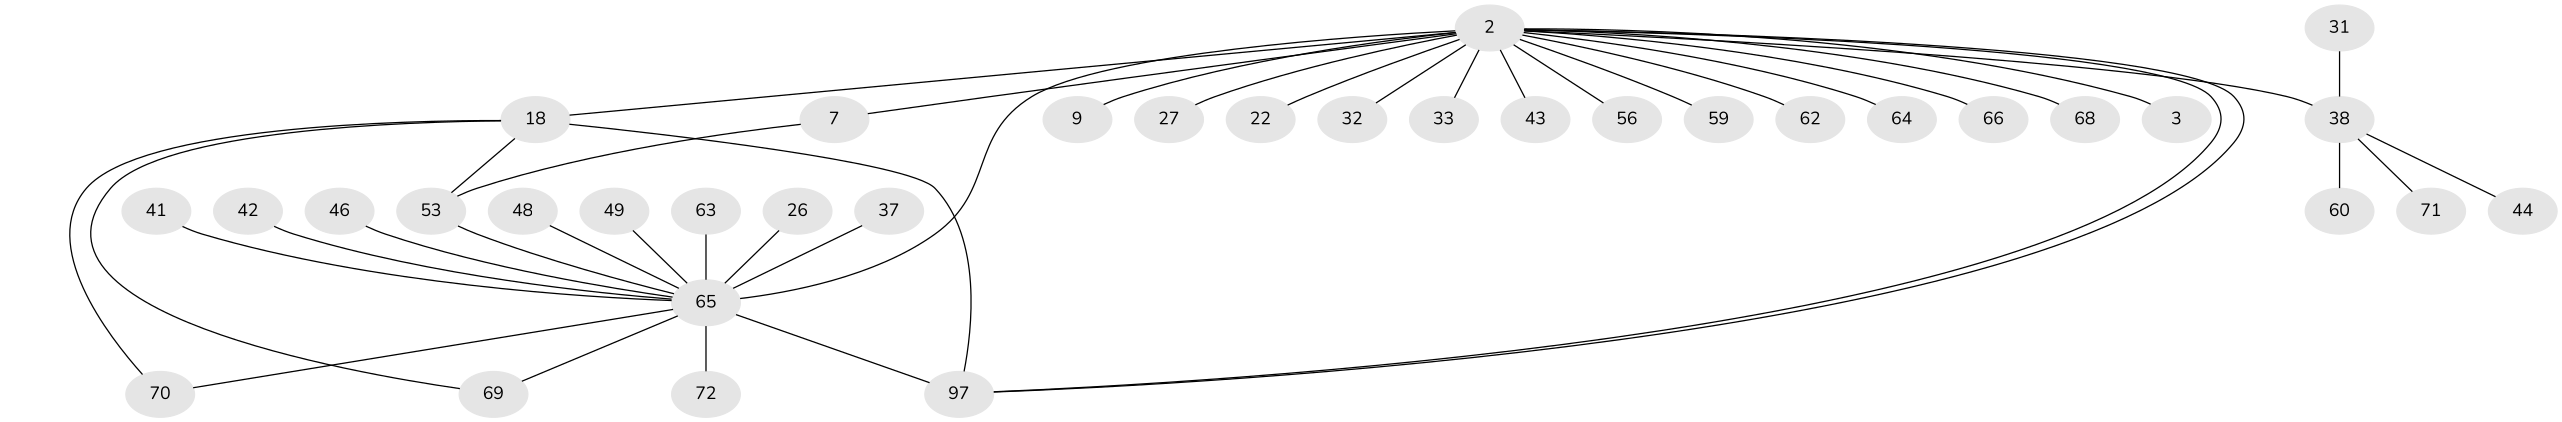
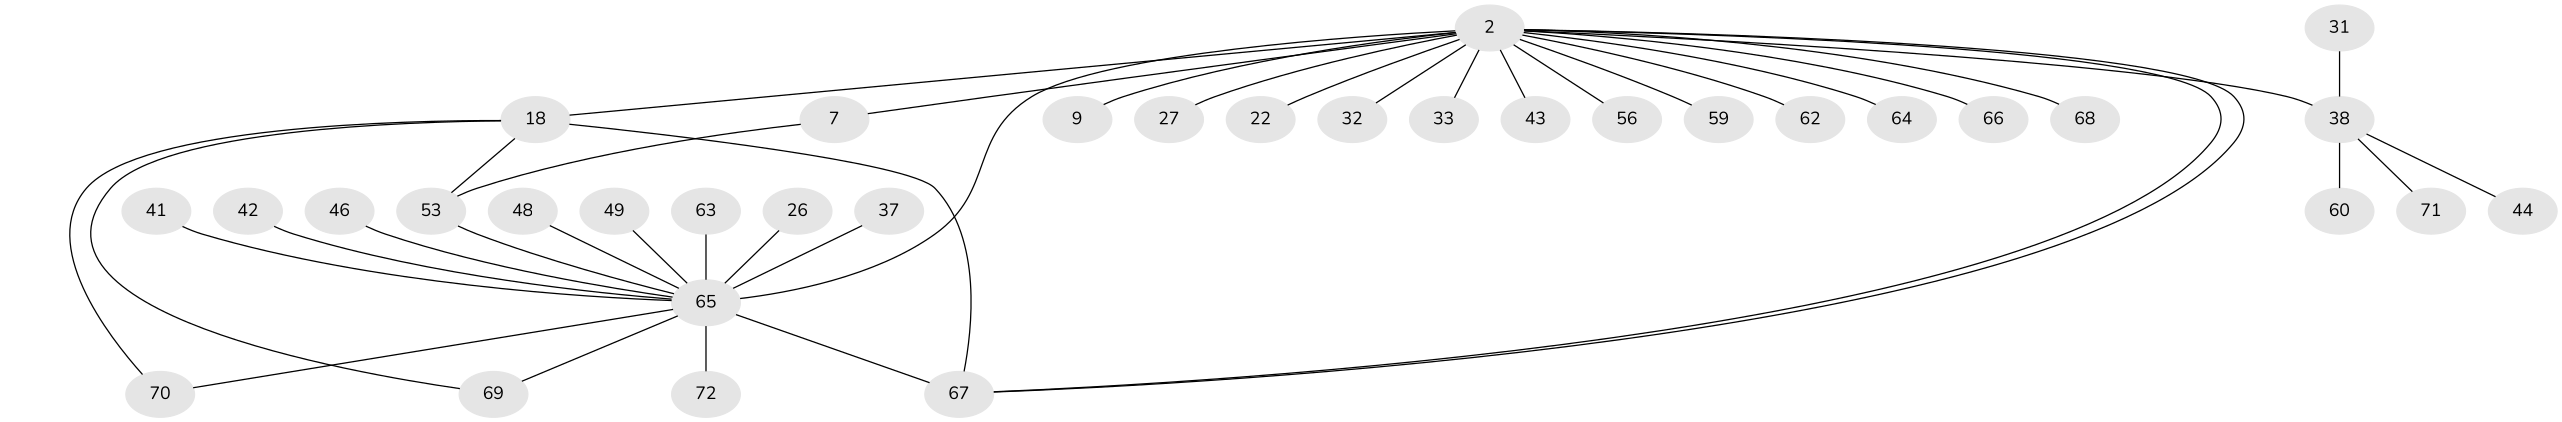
node "3": removed
node "97": label "97" -> "67"
